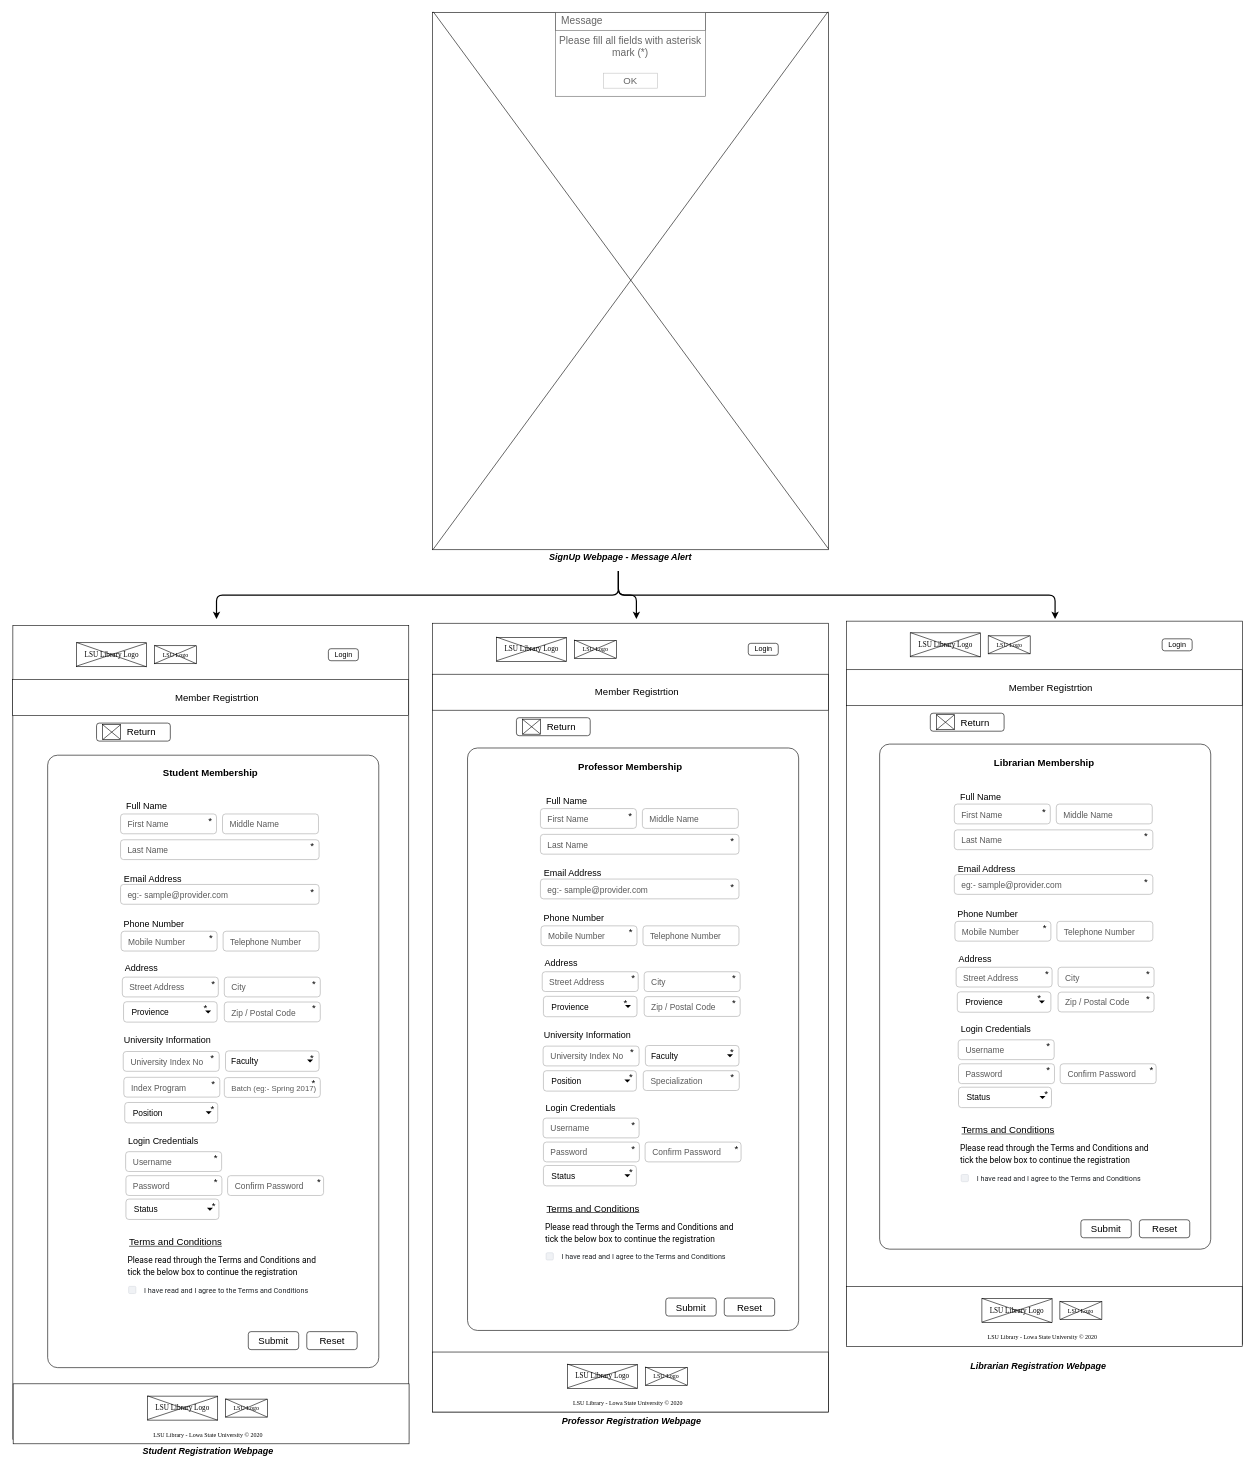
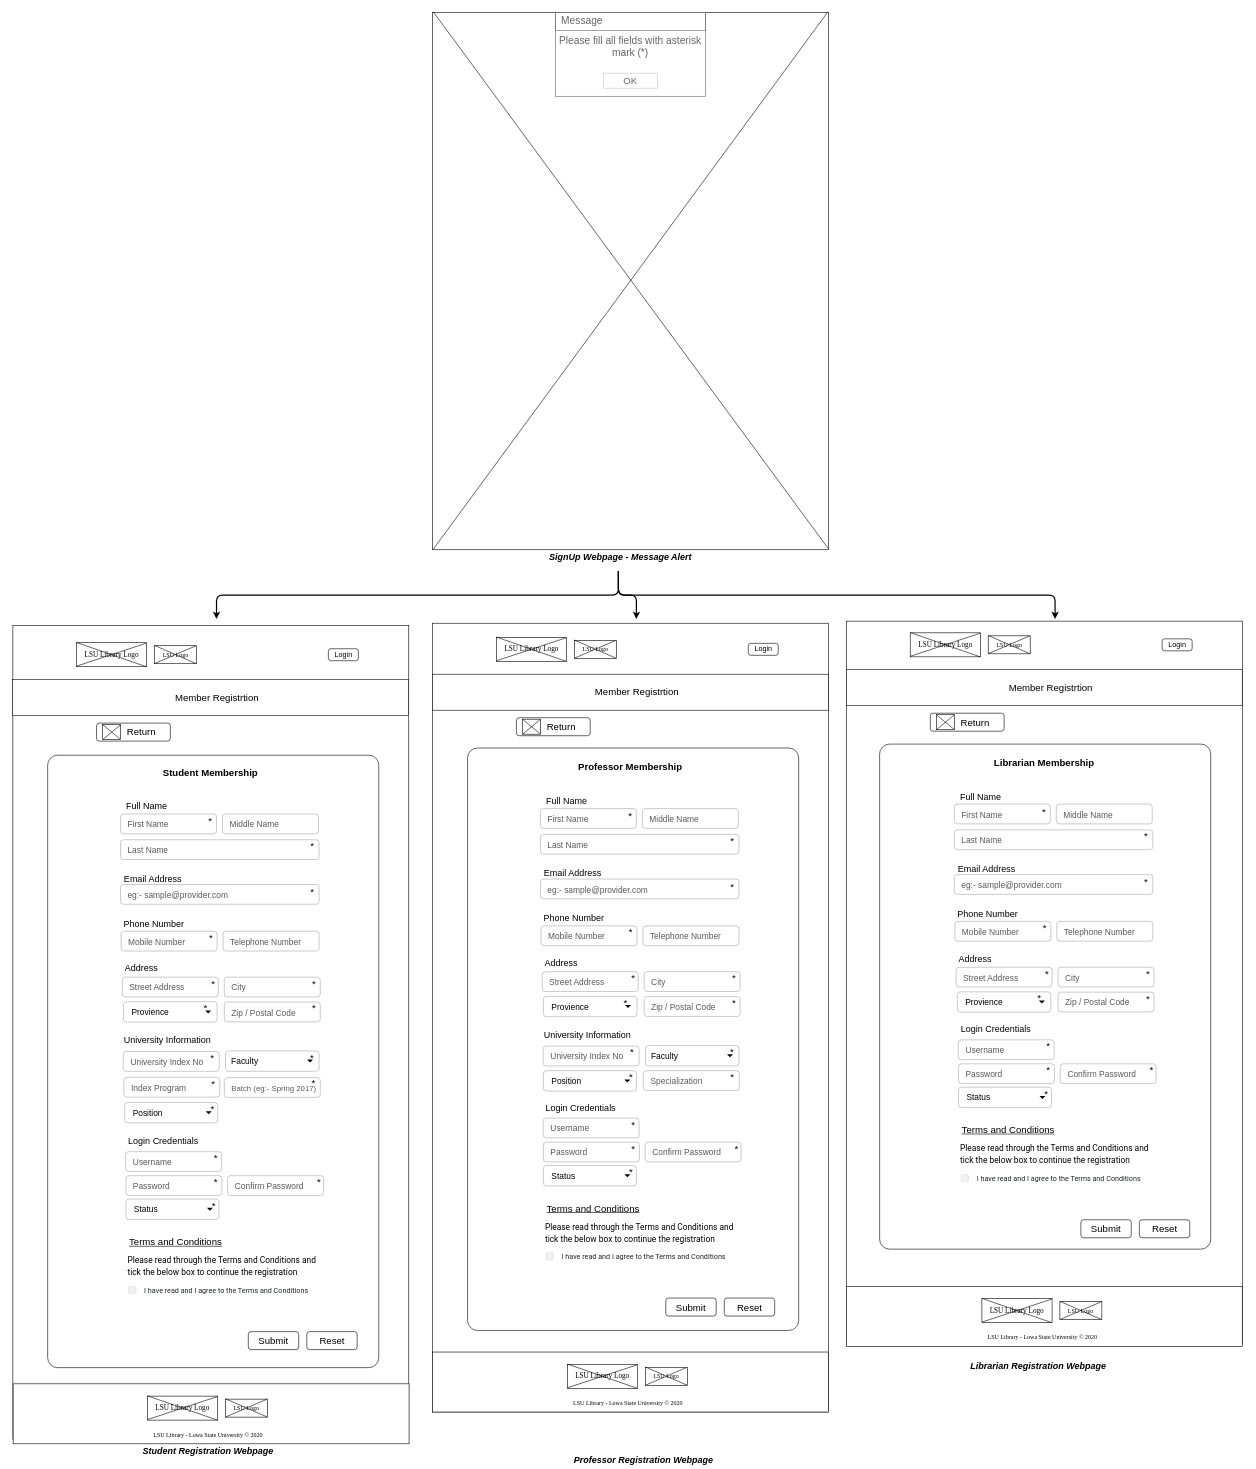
node "Professor Registration Webpage": moved (635, 1420) -> (647, 1459)
